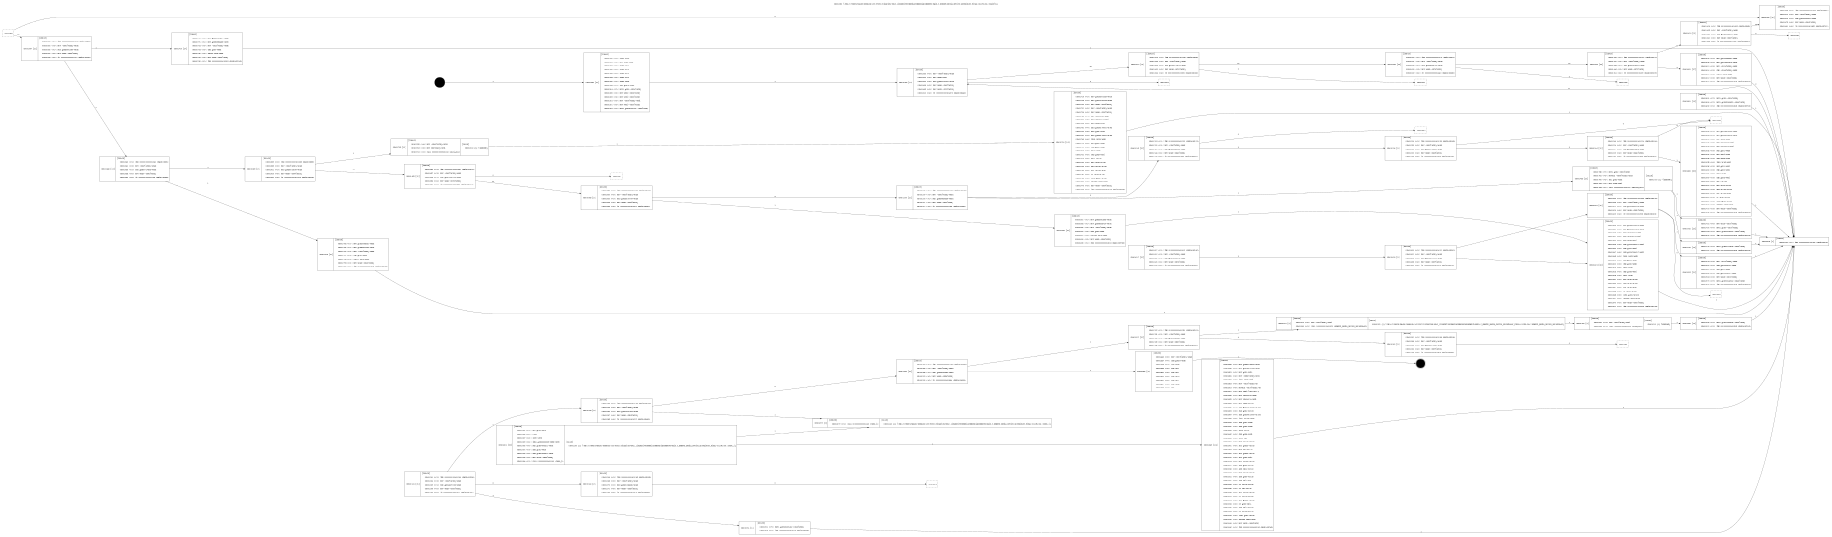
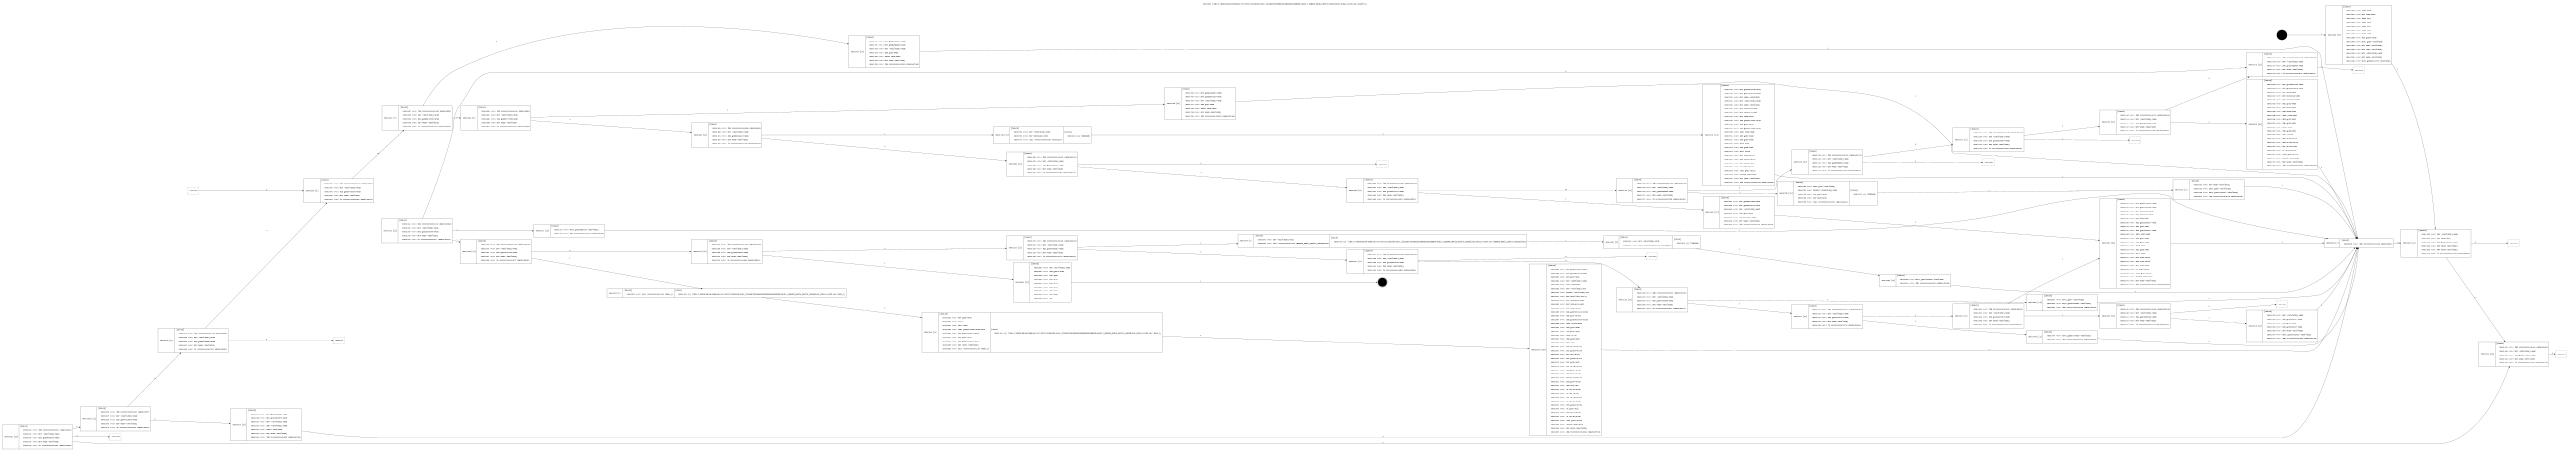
edge "0x401ad5" -> "0x401487 [25]": now "0x40146e [25]" -> "0x401487 [25]"
edge "0x401416 [22]" -> "0x40142c [22]": reversed
edge "0x40154f [25]" -> "0x40199a": now "0x40154f [25]" -> "0x401568 [25]"
edge "0x4017db [23]" -> "0x40177e [12]": now "0x401617 [25]" -> "0x40177e [12]"
node "0x4015fe [25]": added
edge "0x401881 [40]" -> "0x40187c [5]": reversed
